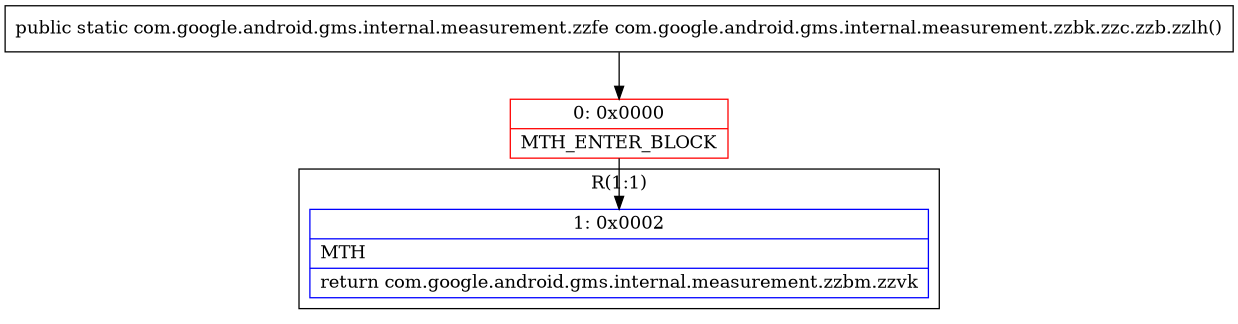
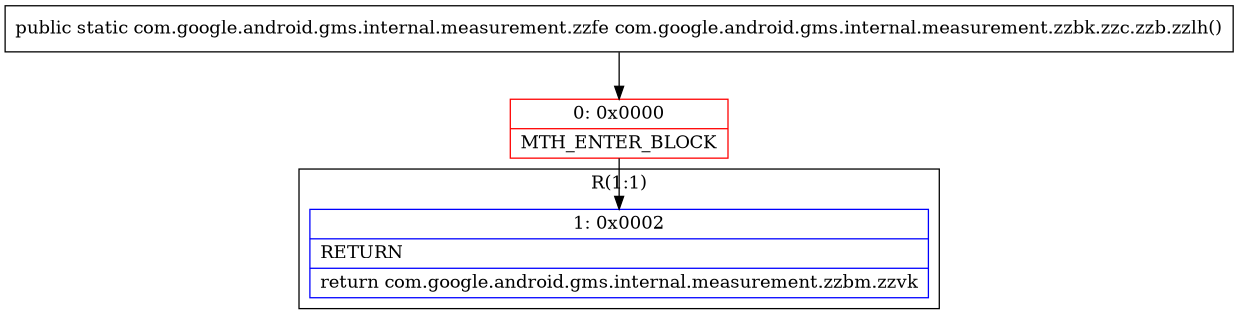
node "1: 0x0002": text "MTH" -> "RETURN"
